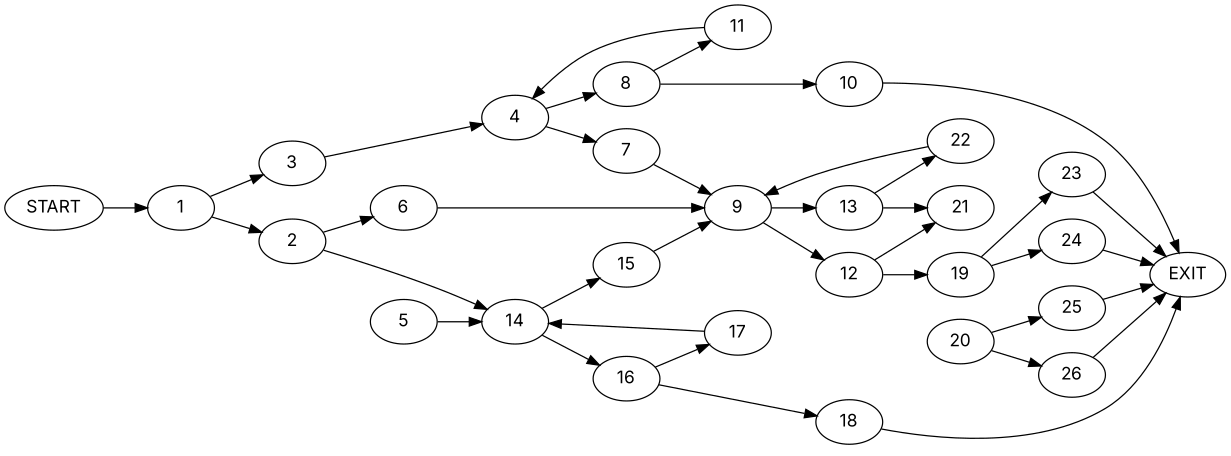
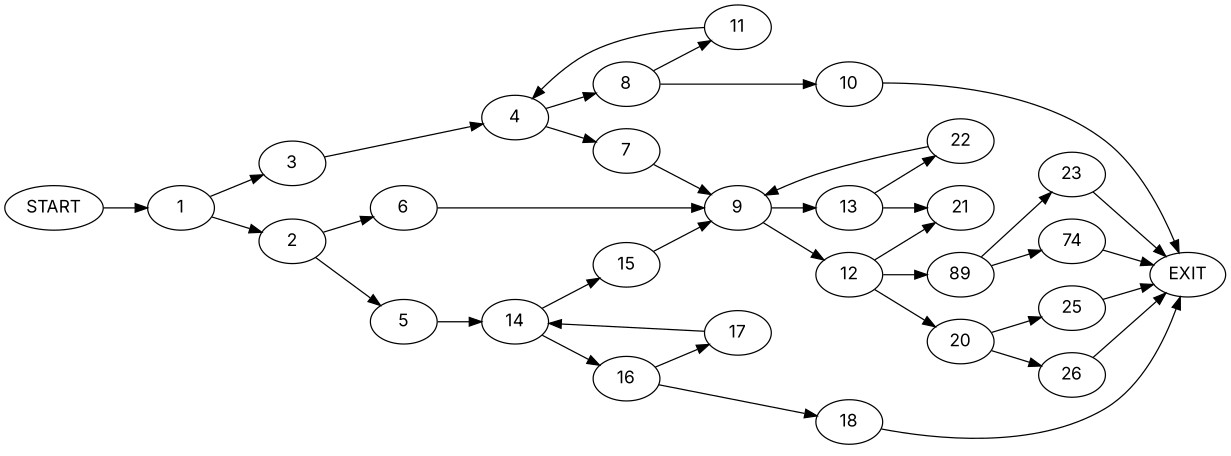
node "24": label "24" -> "74"
edge "2" -> "14": now "2" -> "5"
node "19": label "19" -> "89"
edge "12" -> "20": added
